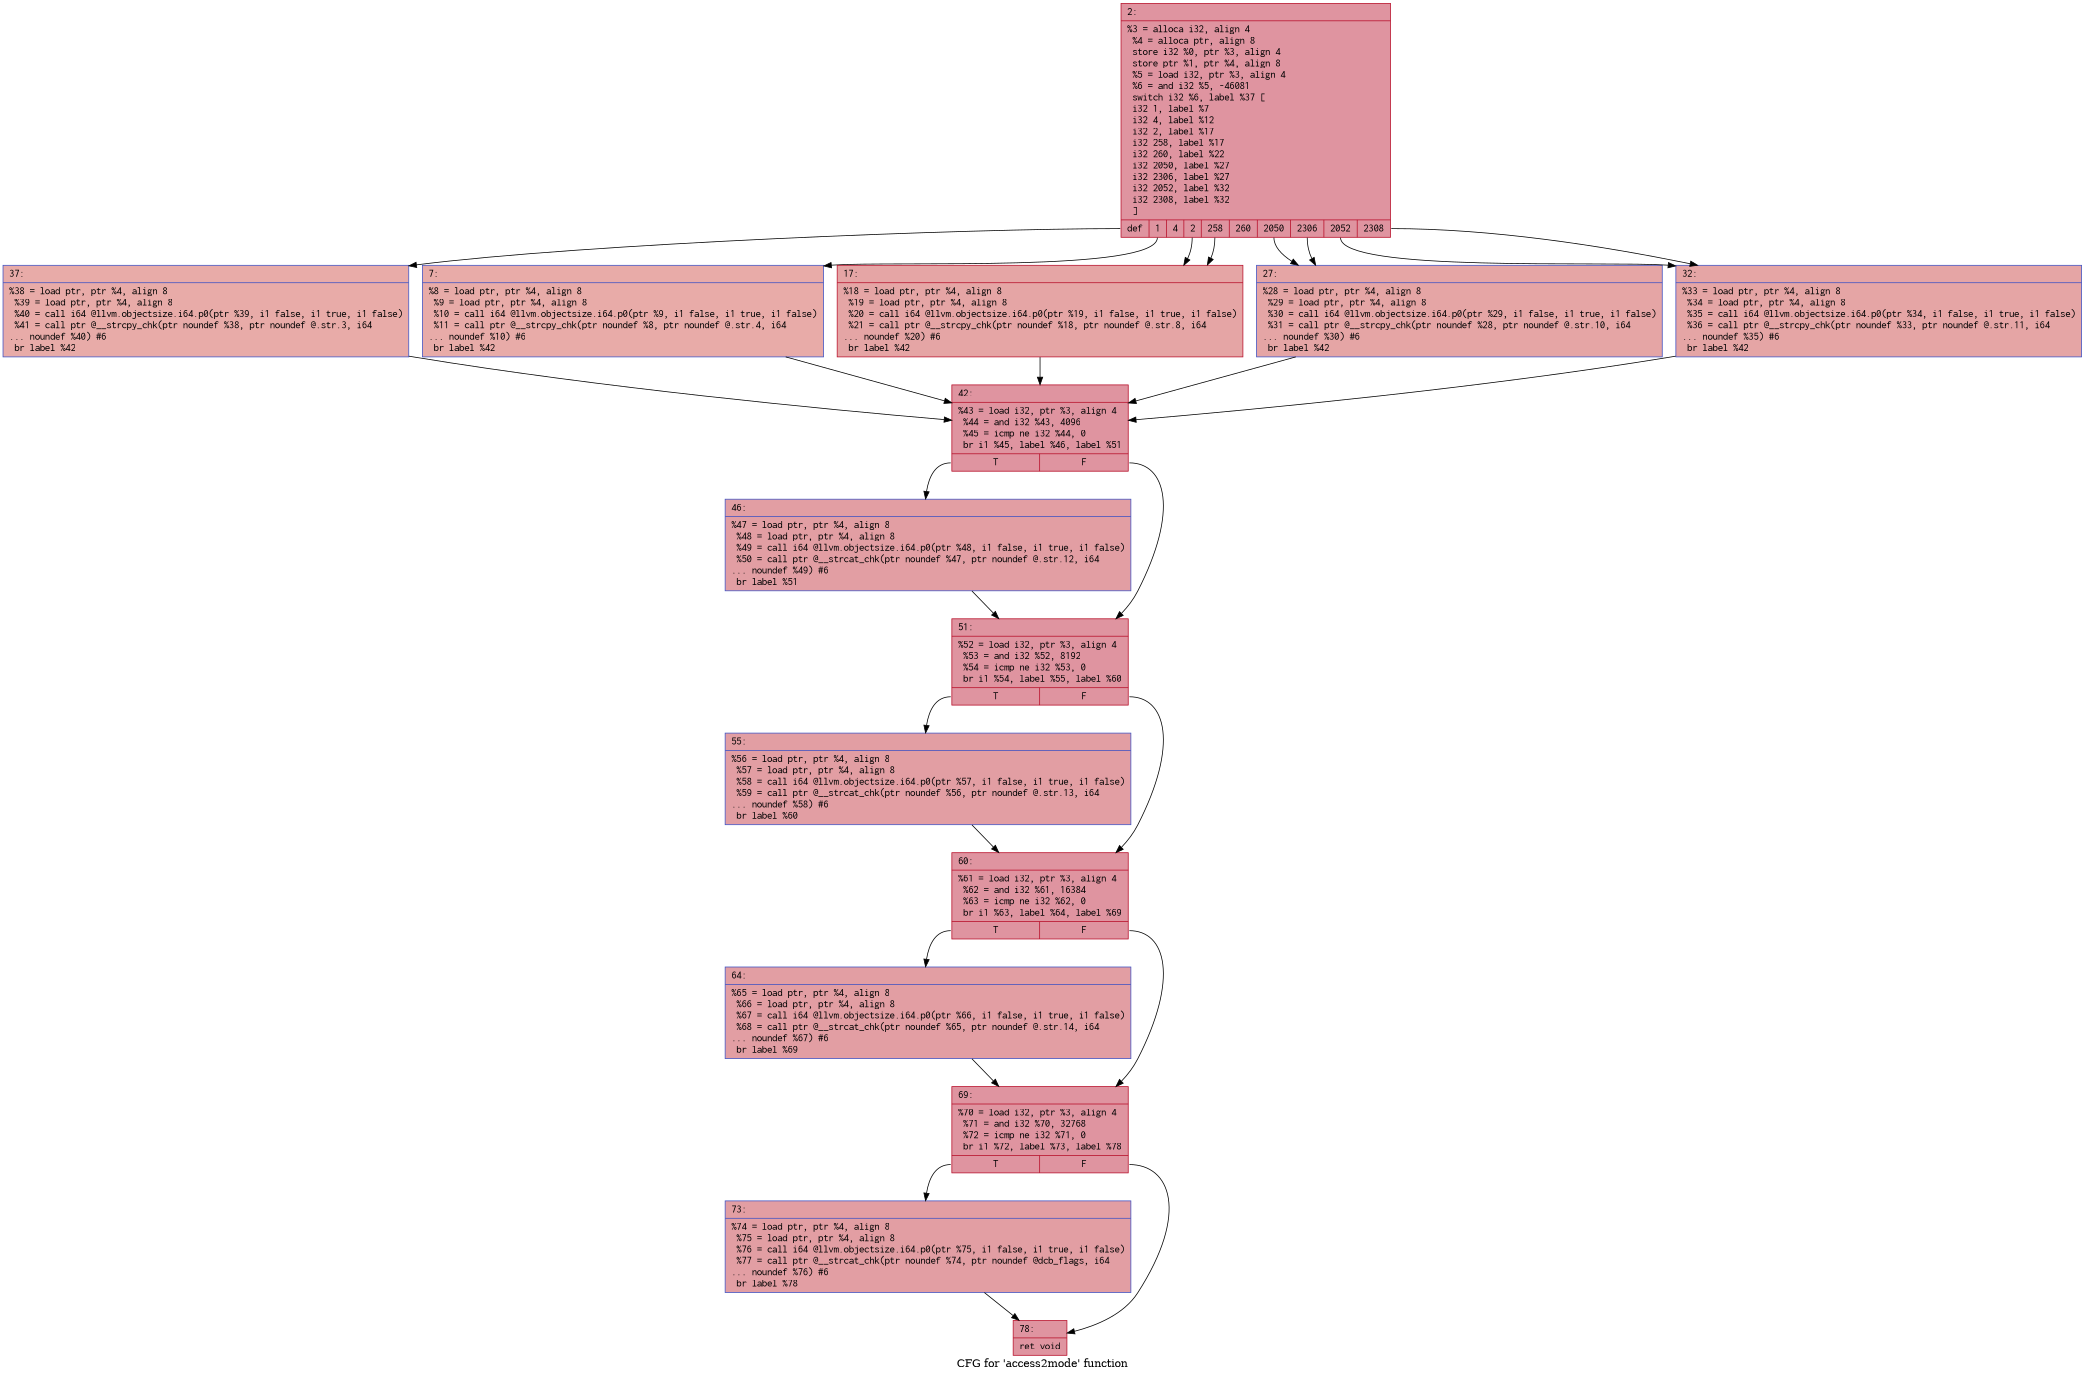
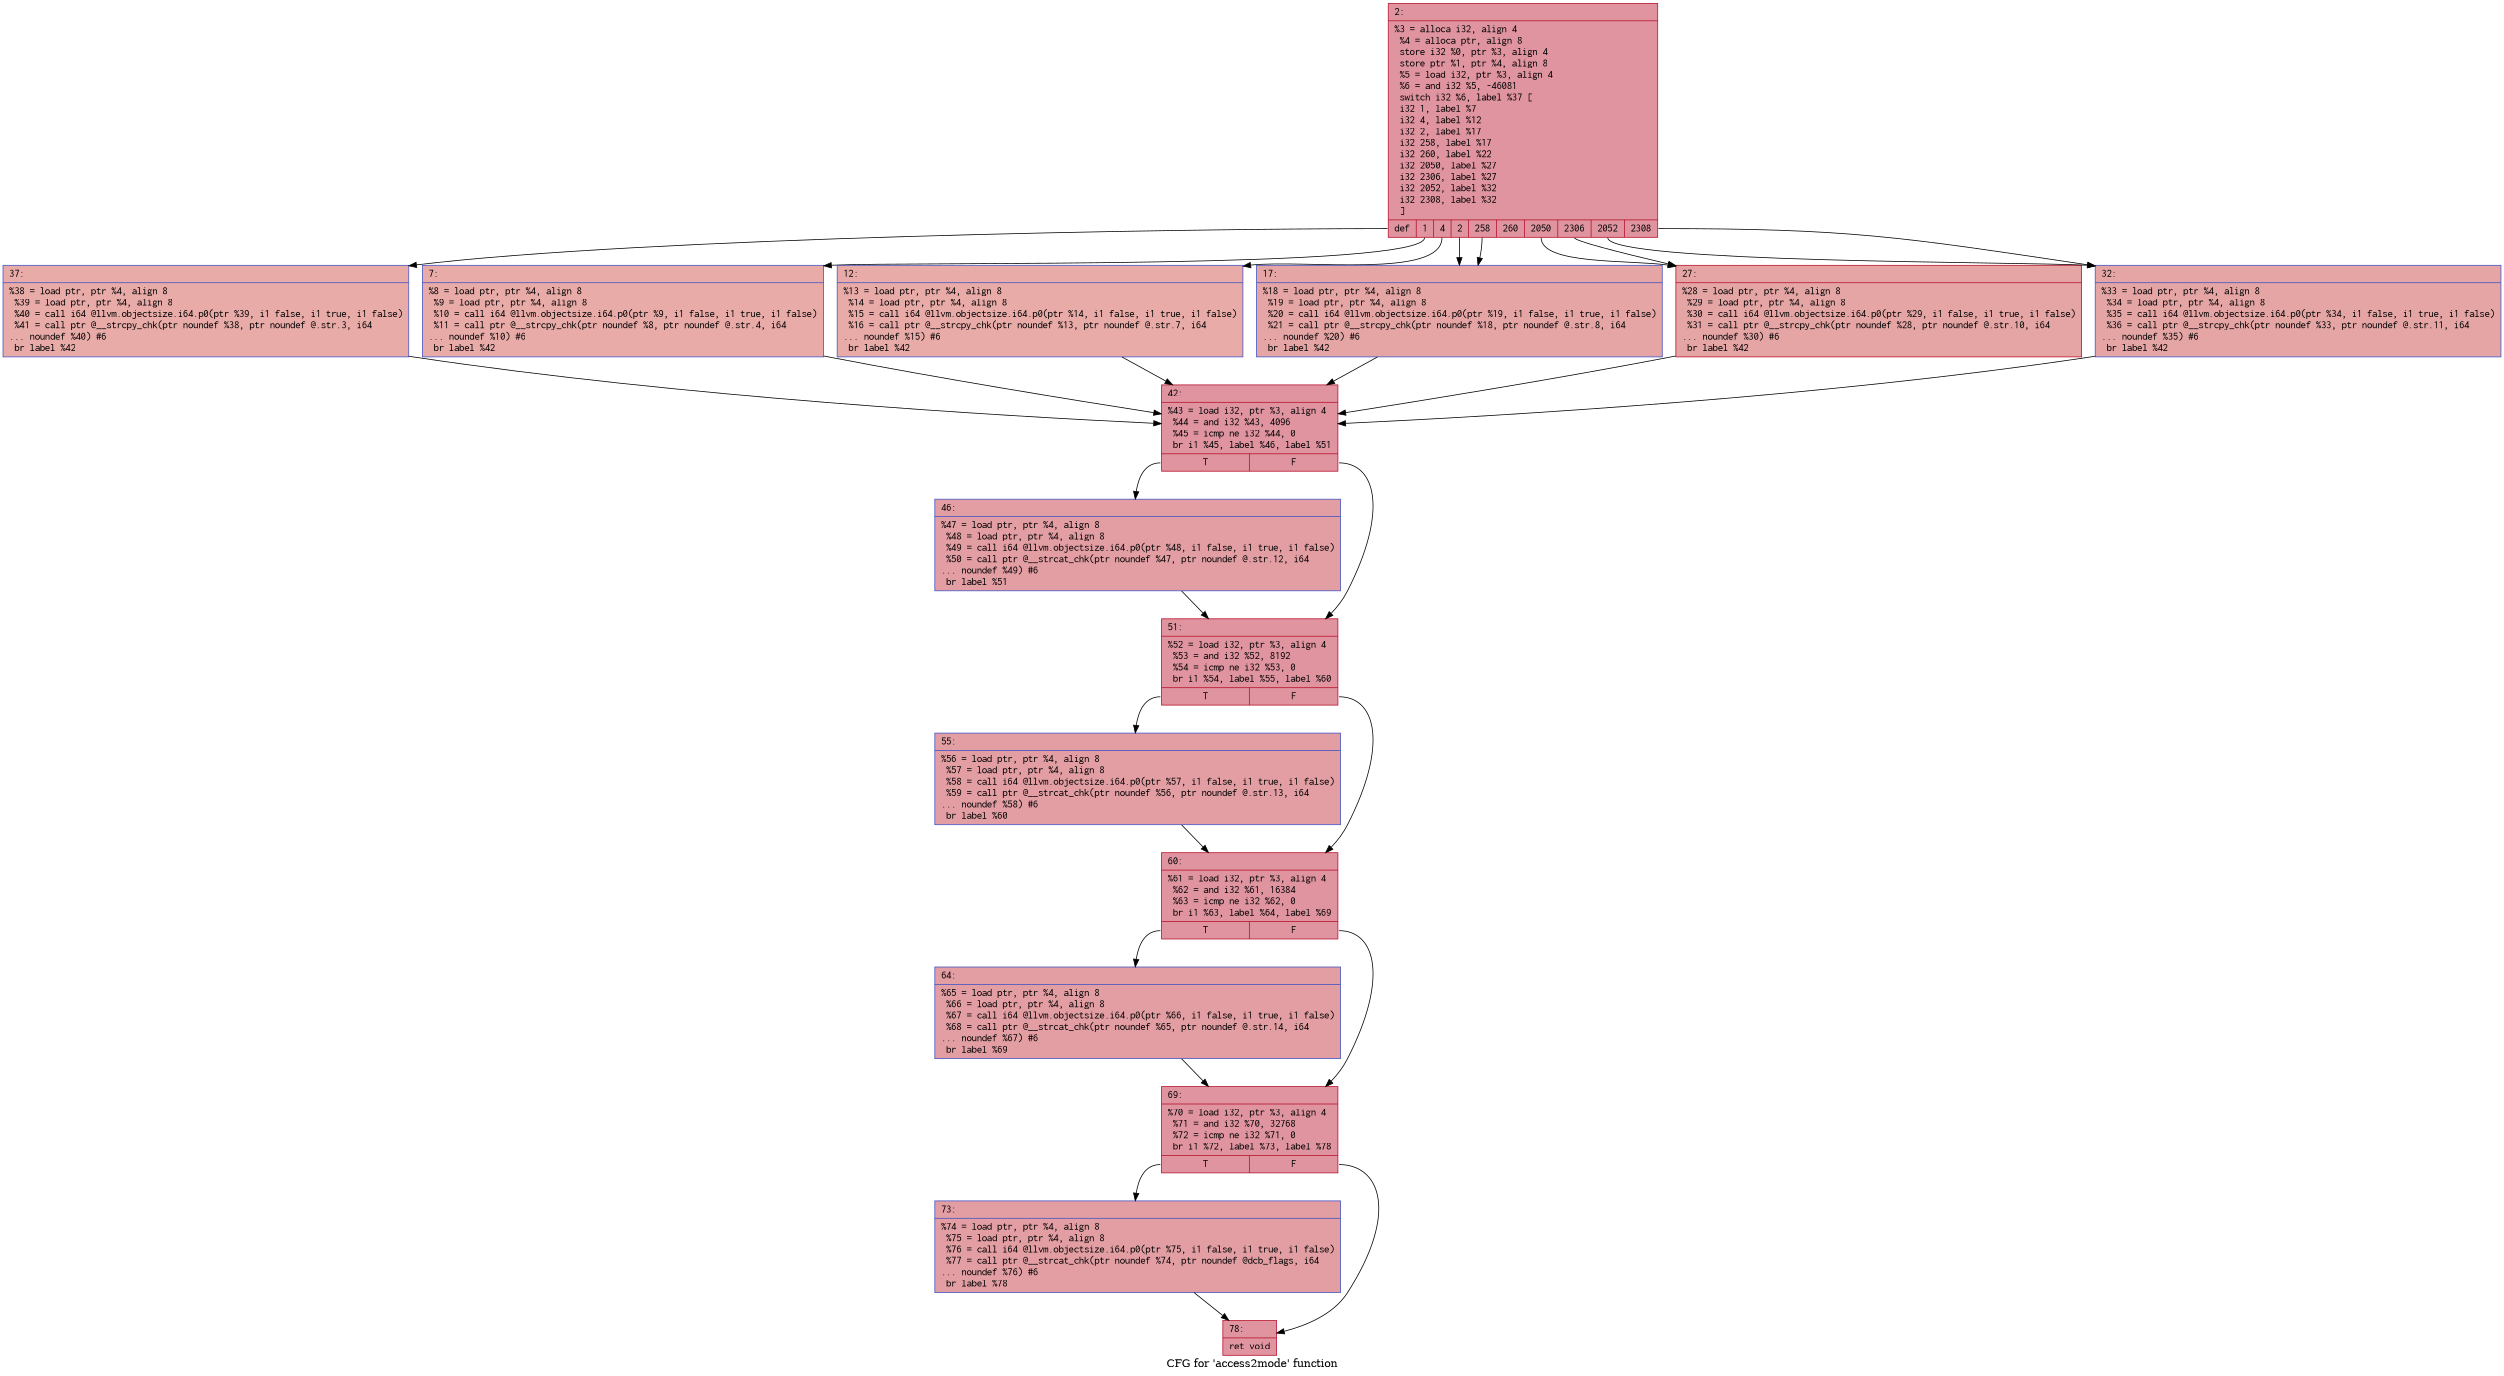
node "12:": added
node "17:": color #b70d28ff -> #3d50c3ff
node "27:": color #3d50c3ff -> #b70d28ff
